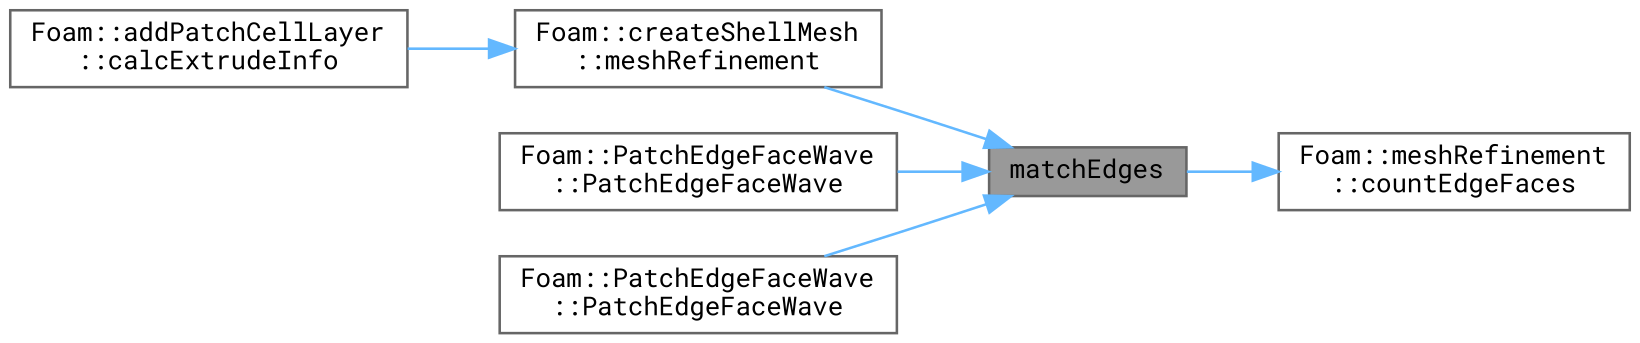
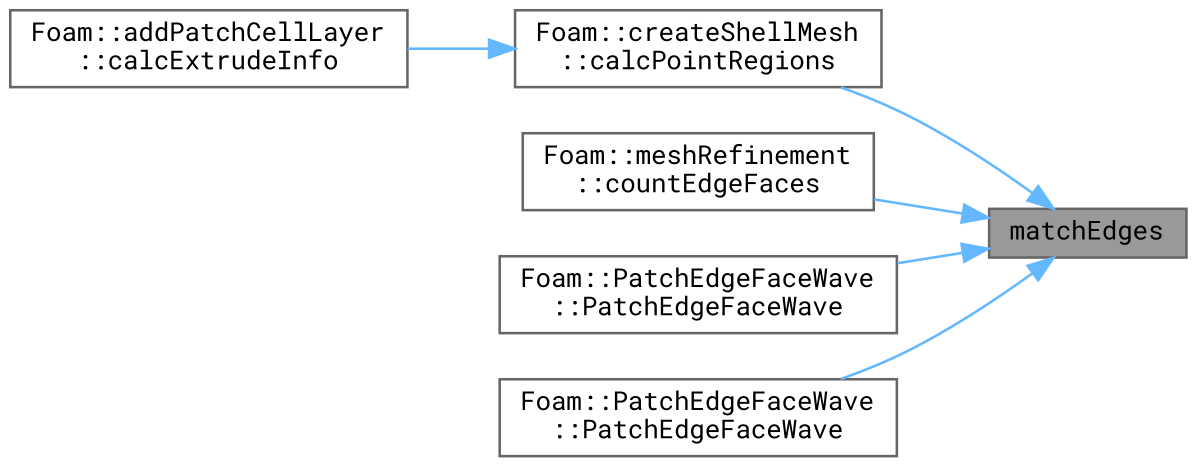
node "Foam::createShellMesh ::meshRefinement": label "Foam::createShellMesh ::meshRefinement" -> "Foam::createShellMesh ::calcPointRegions"
edge "matchEdges" -> "Foam::meshRefinement ::countEdgeFaces": reversed
